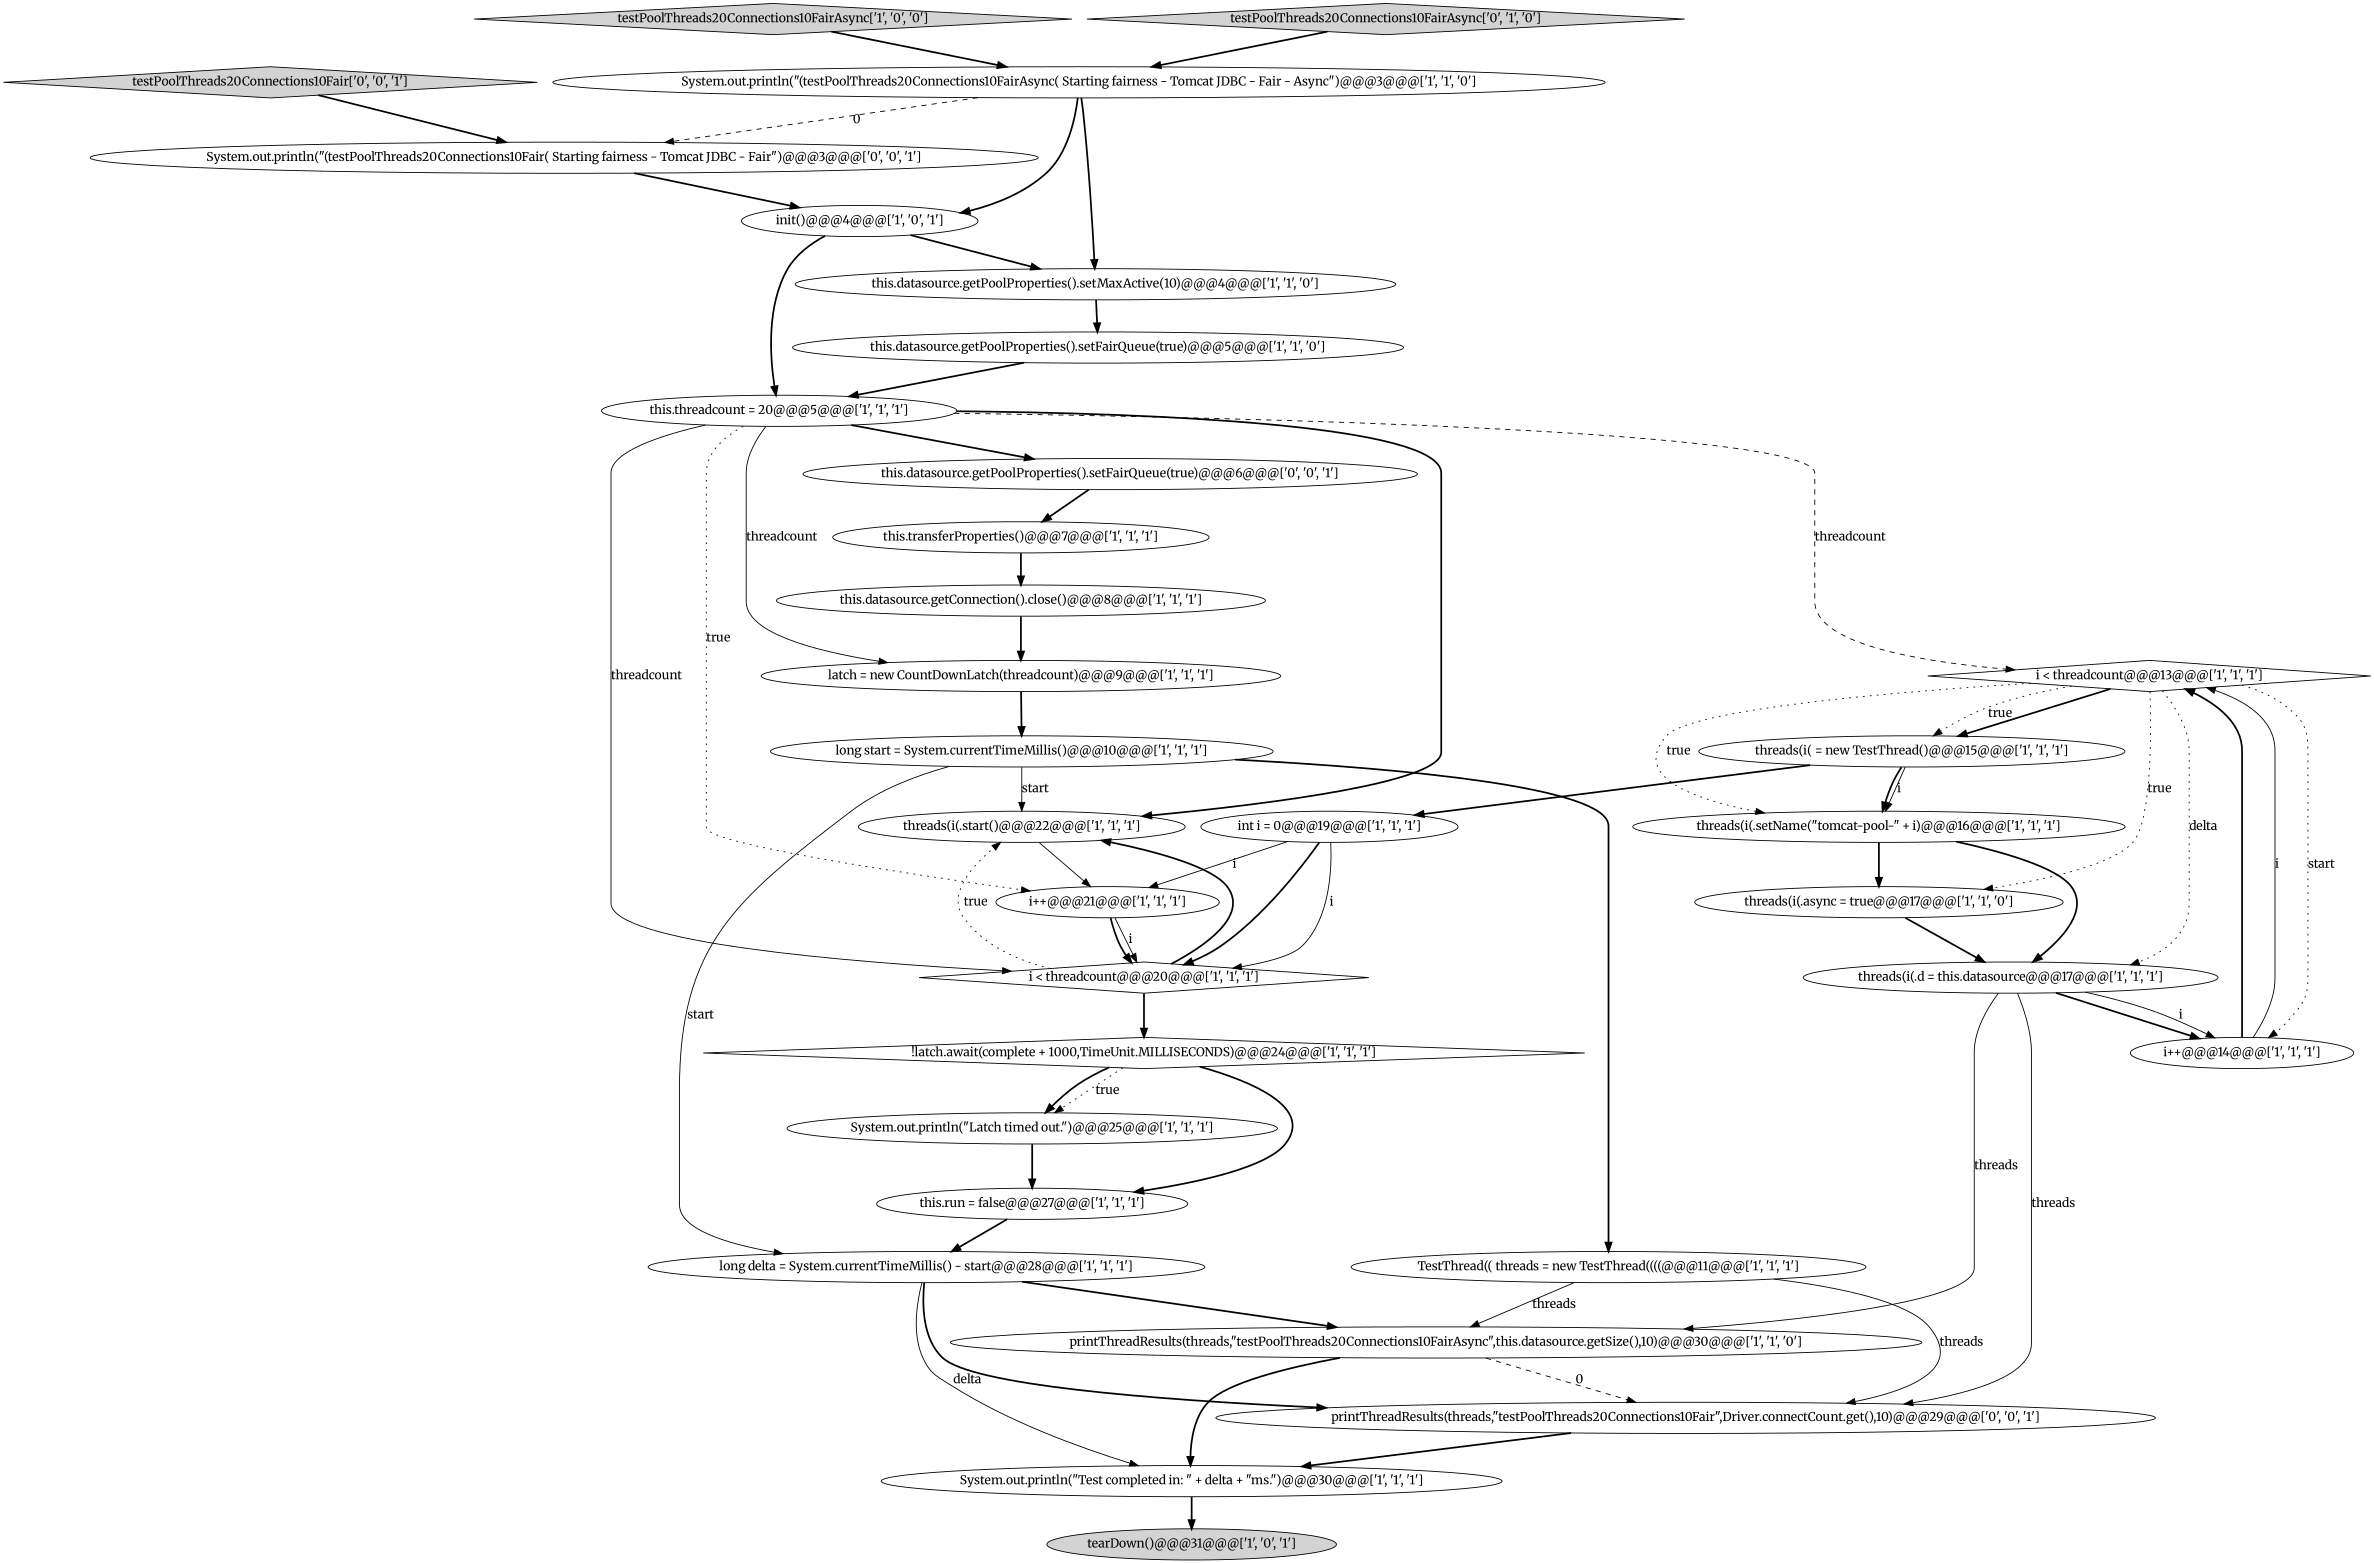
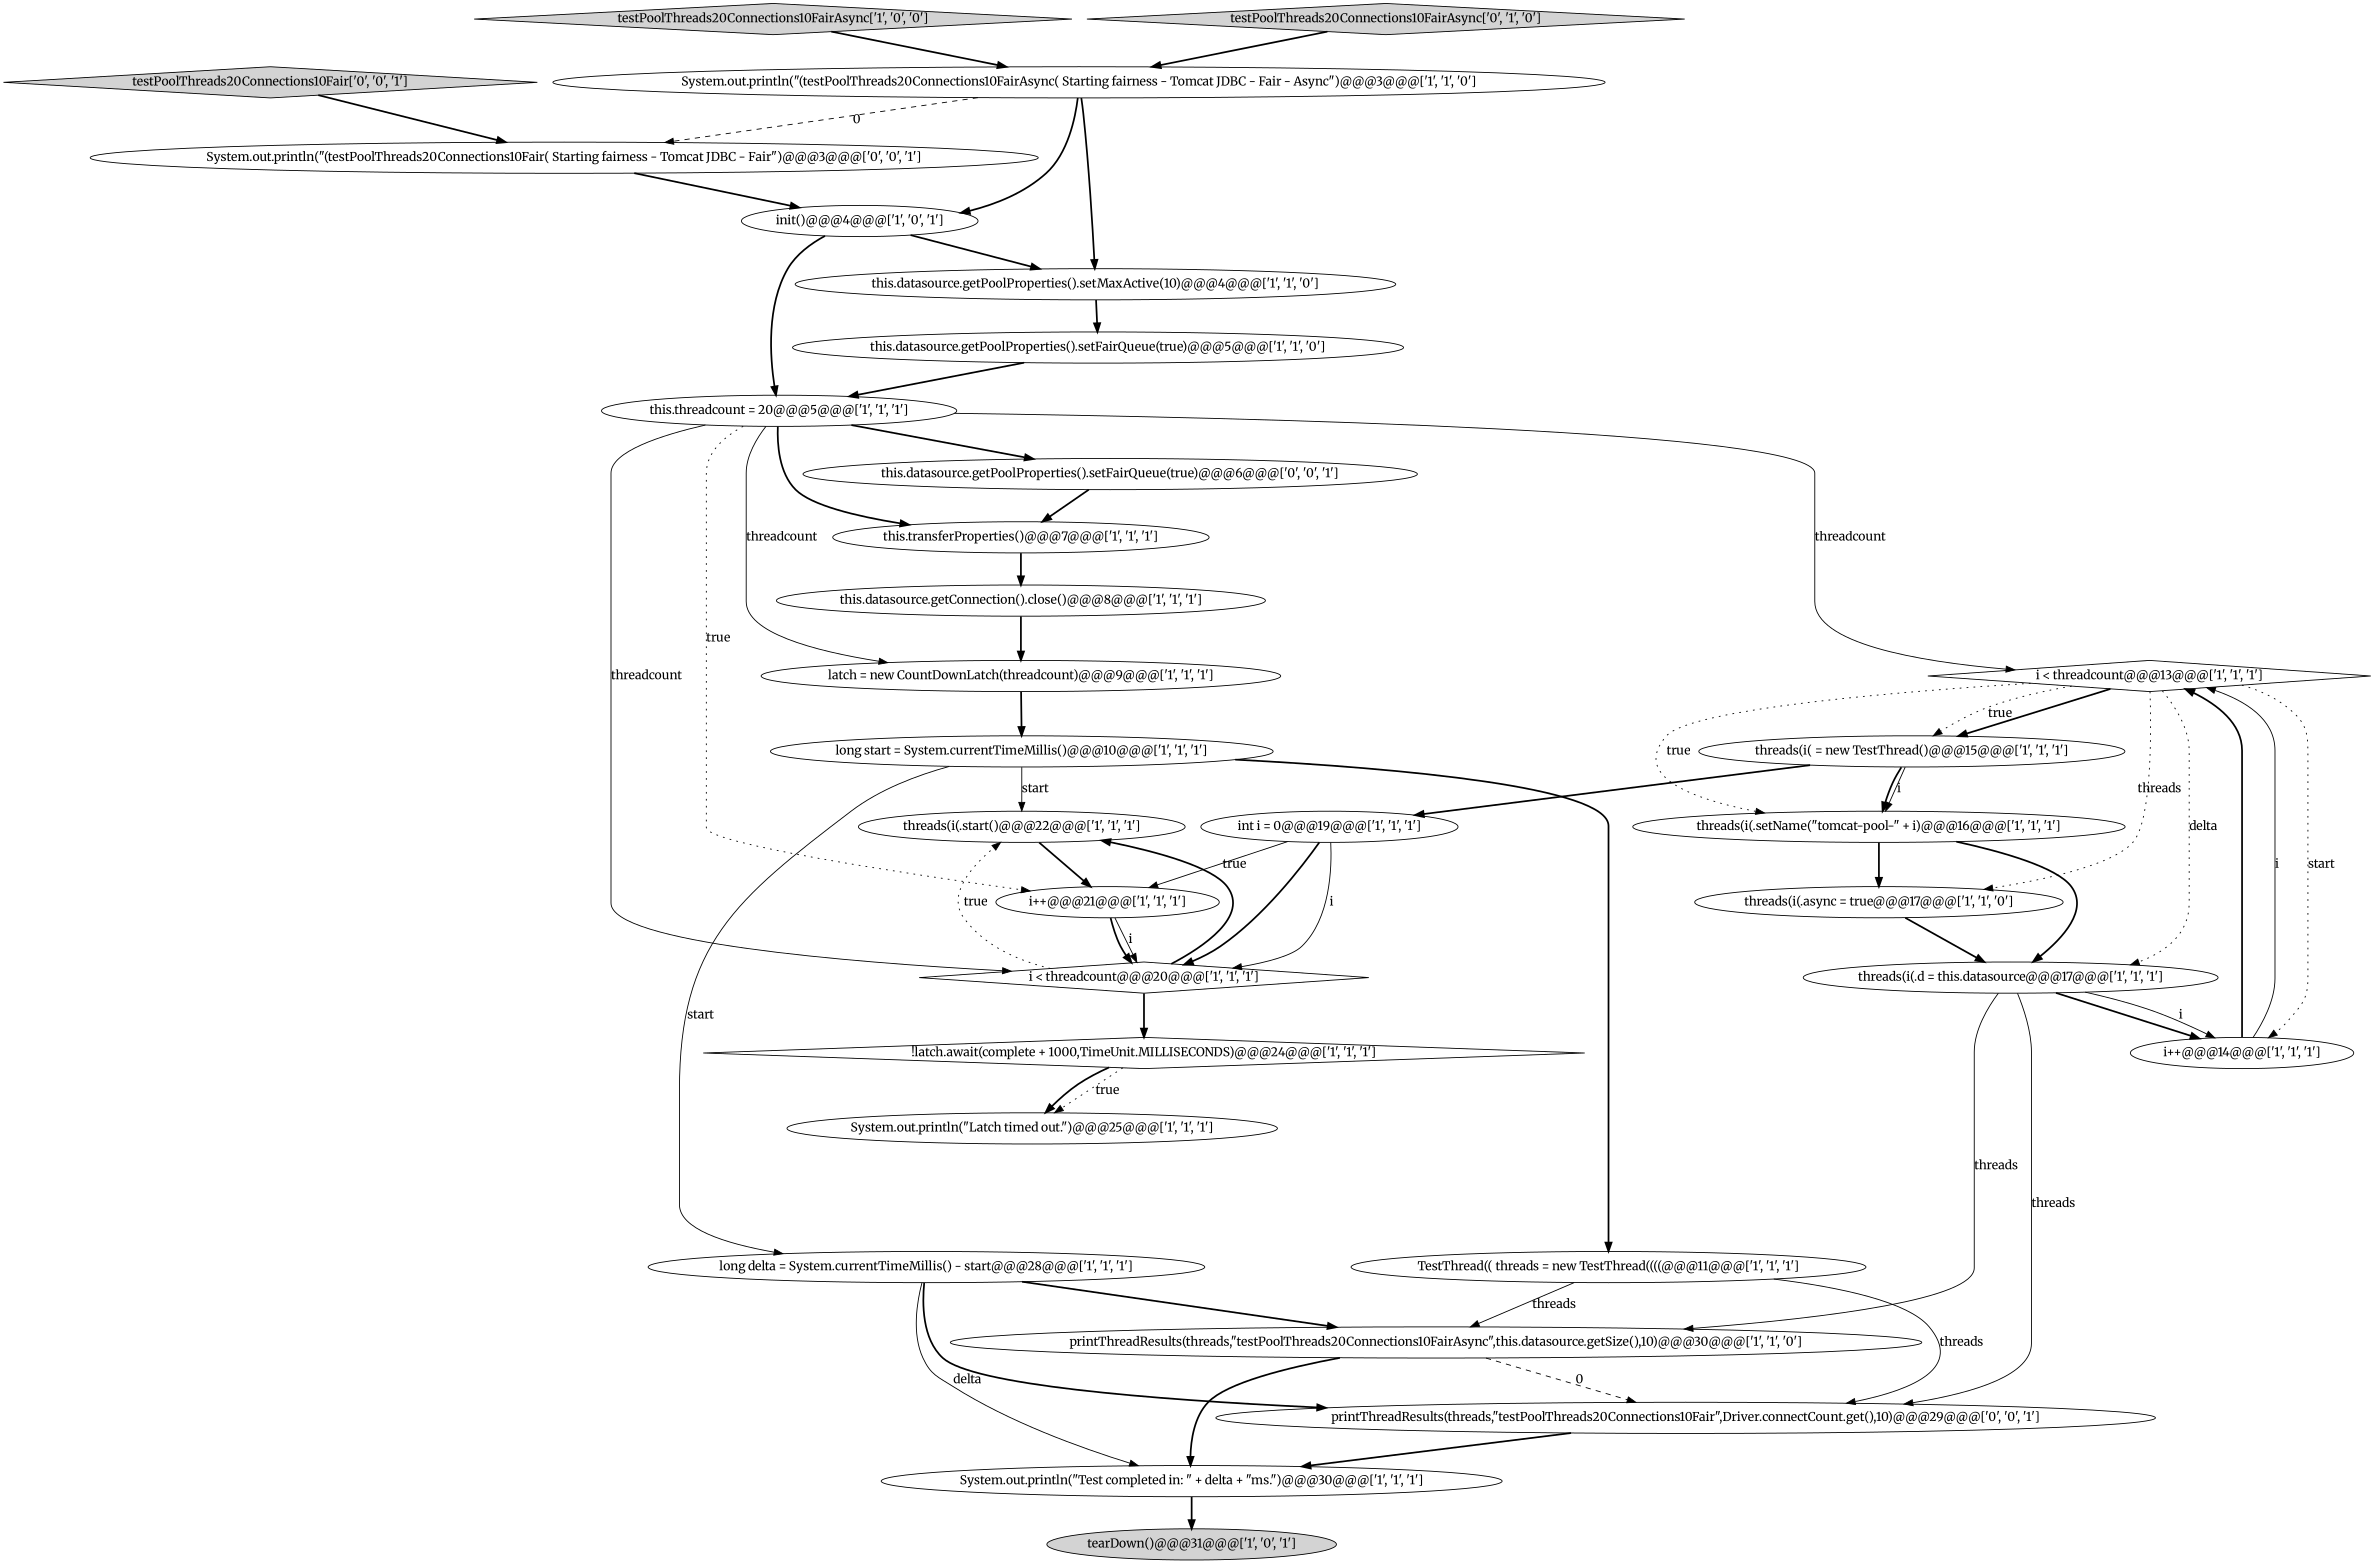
edge "this.threadcount = 20@@@5@@@['1', '1', '1']" -> "i < threadcount@@@13@@@['1', '1', '1']": style dashed -> solid
edge "this.threadcount = 20@@@5@@@['1', '1', '1']" -> "threads(i(.start()@@@22@@@['1', '1', '1']": now "this.threadcount = 20@@@5@@@['1', '1', '1']" -> "this.transferProperties()@@@7@@@['1', '1', '1']"
edge "i < threadcount@@@13@@@['1', '1', '1']" -> "threads(i(.async = true@@@17@@@['1', '1', '0']": label "true" -> "threads"
edge "threads(i(.start()@@@22@@@['1', '1', '1']" -> "i++@@@21@@@['1', '1', '1']": style solid -> bold
edge "int i = 0@@@19@@@['1', '1', '1']" -> "i++@@@21@@@['1', '1', '1']": label "i" -> "true"
node "this.run = false@@@27@@@['1', '1', '1']": removed
